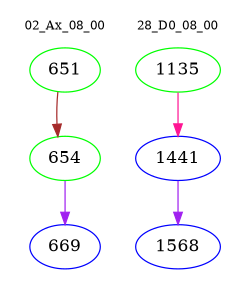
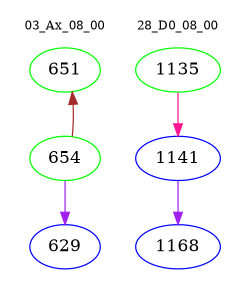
cluster "02_Ax_08_00": label "02_Ax_08_00" -> "03_Ax_08_00"
edge "651" -> "654": reversed
node "1441": label "1441" -> "1141"
node "669": label "669" -> "629"
node "1568": label "1568" -> "1168"
